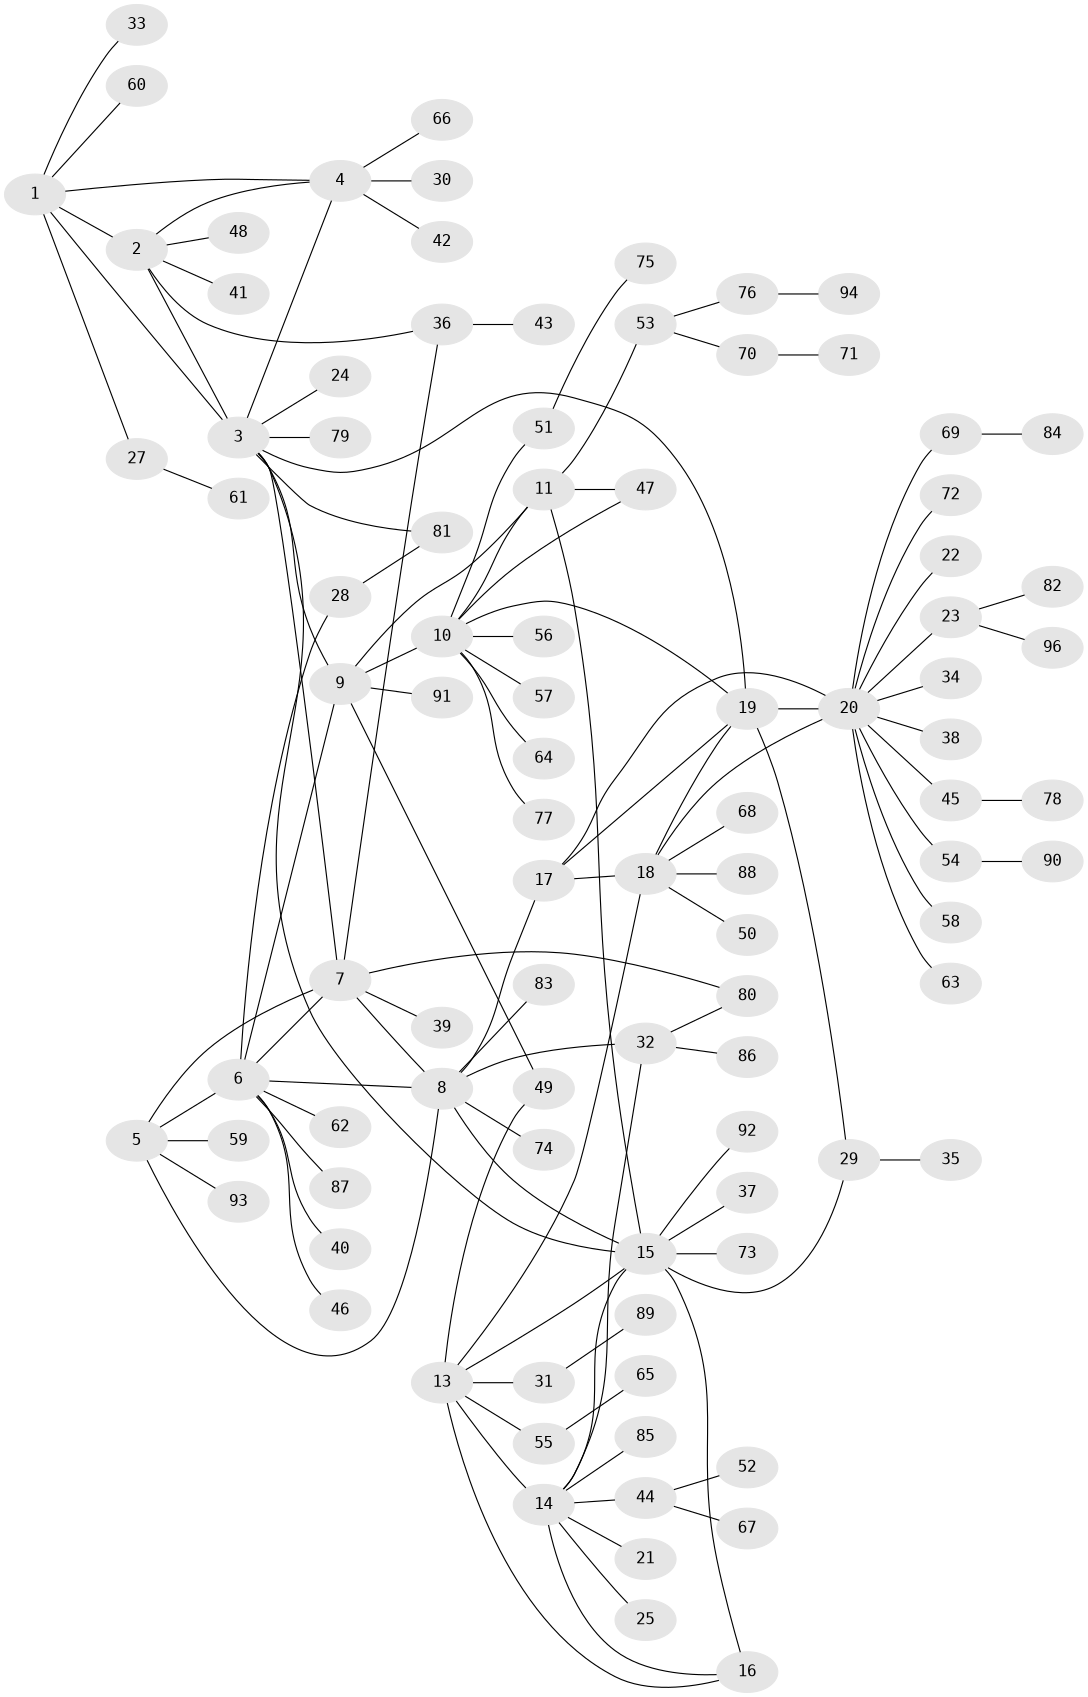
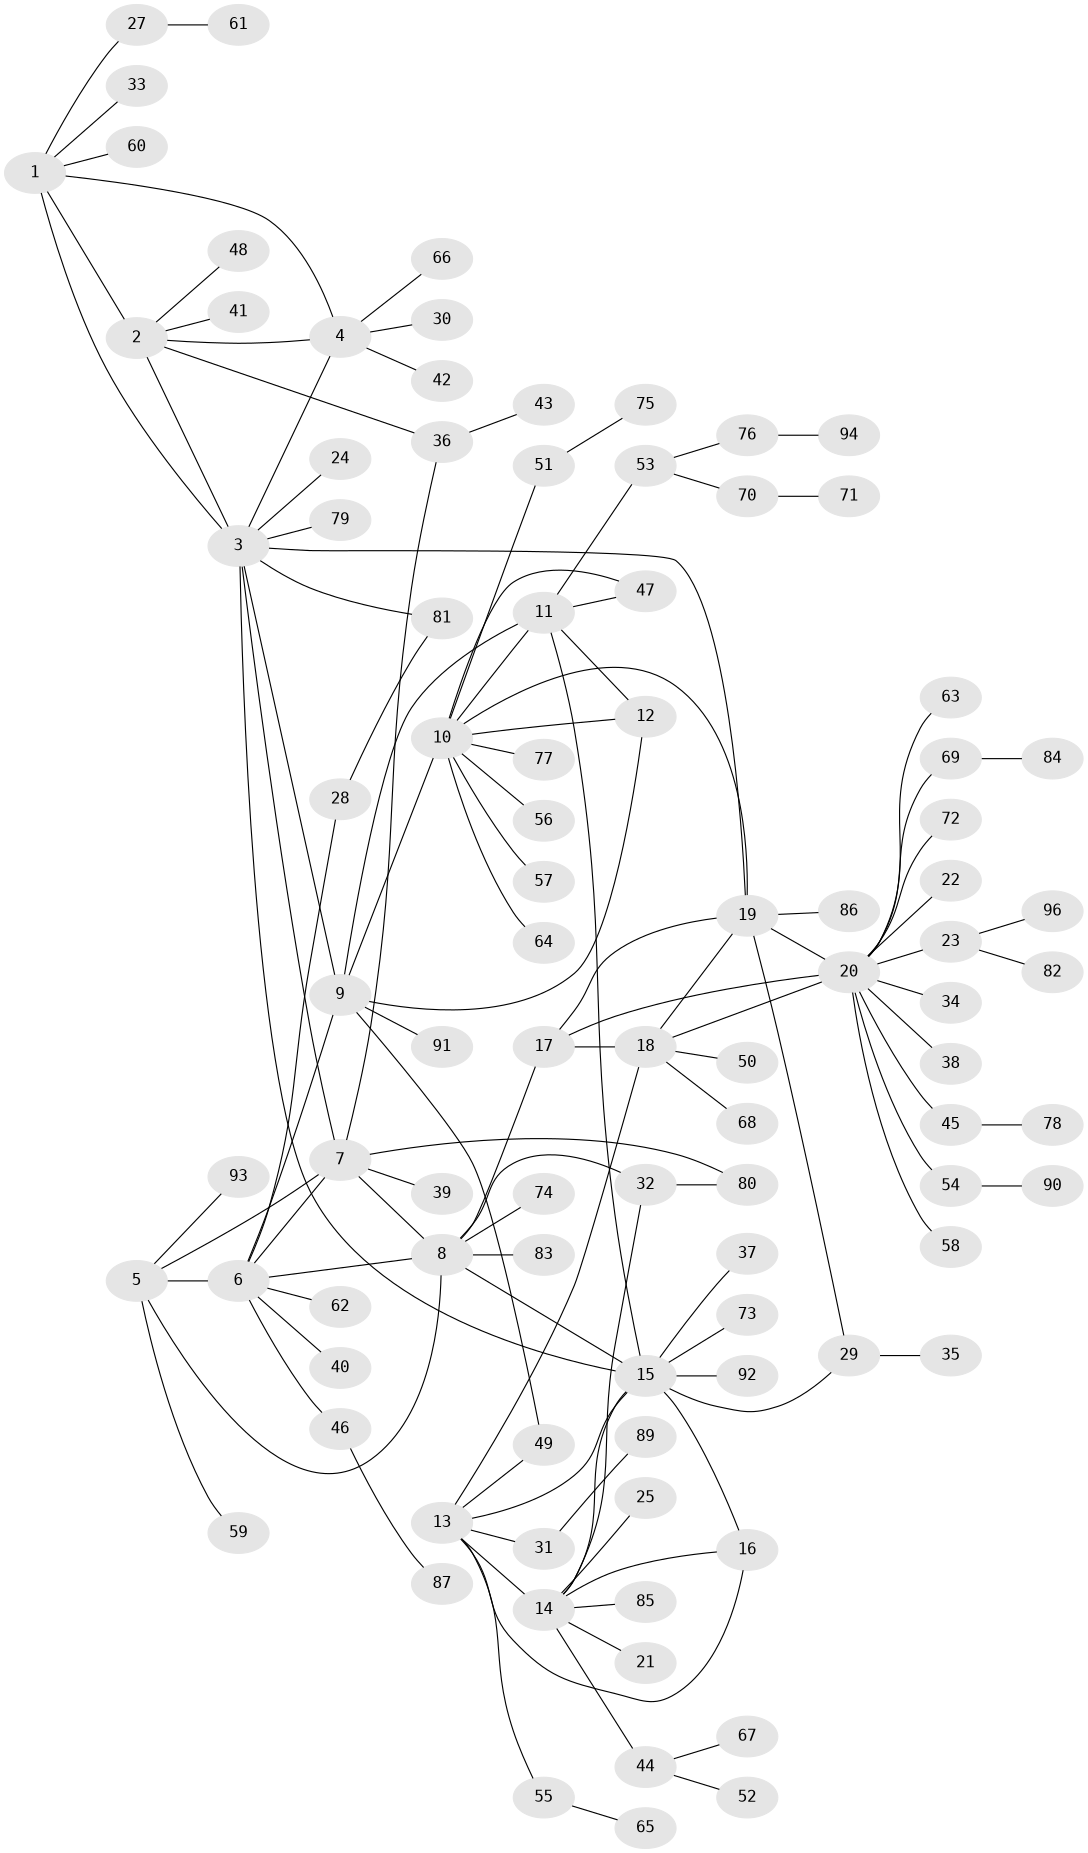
node "12": added
node "88": removed
edge "32" -- "86": now "19" -- "86"
edge "6" -- "87": now "46" -- "87"
